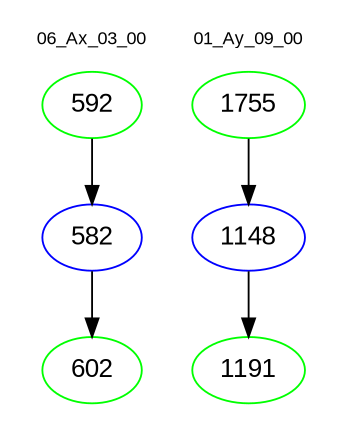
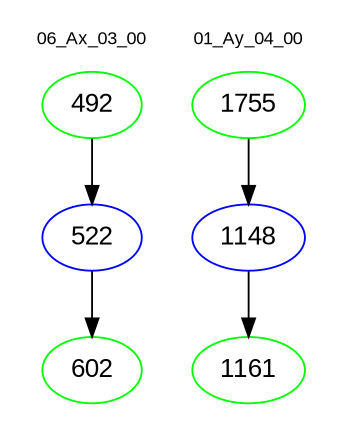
cluster "01_Ay_09_00": label "01_Ay_09_00" -> "01_Ay_04_00"
node "592": label "592" -> "492"
node "582": label "582" -> "522"
node "1191": label "1191" -> "1161"
